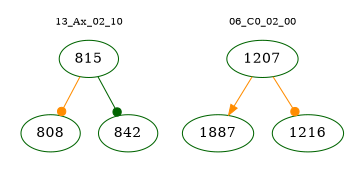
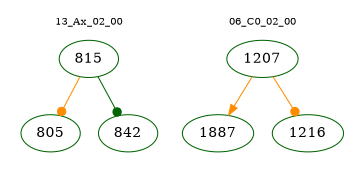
cluster "13_Ax_02_10": label "13_Ax_02_10" -> "13_Ax_02_00"
node "808": label "808" -> "805"
